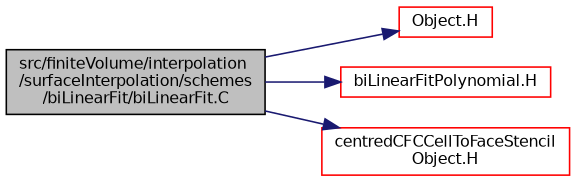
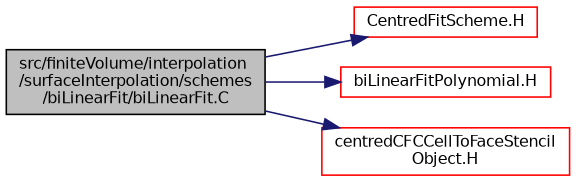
node "Object.H": label "Object.H" -> "CentredFitScheme.H"
